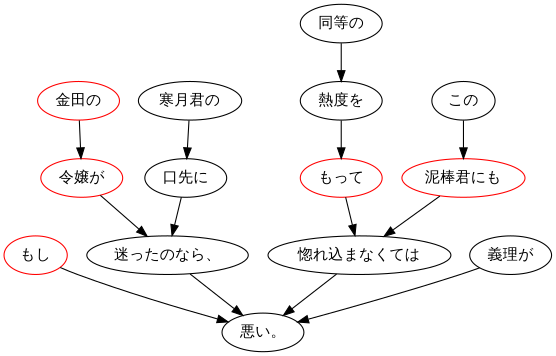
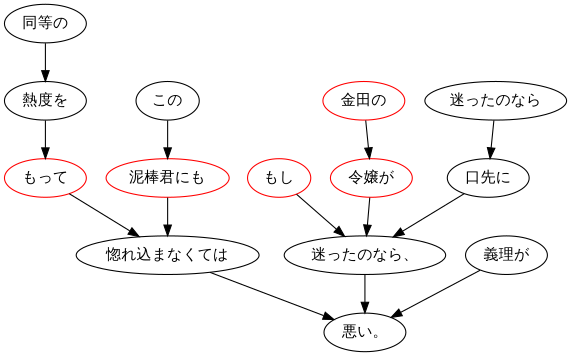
node "寒月君の": label "寒月君の" -> "迷ったのなら"
edge "もし" -> "悪い。": now "もし" -> "迷ったのなら、"
